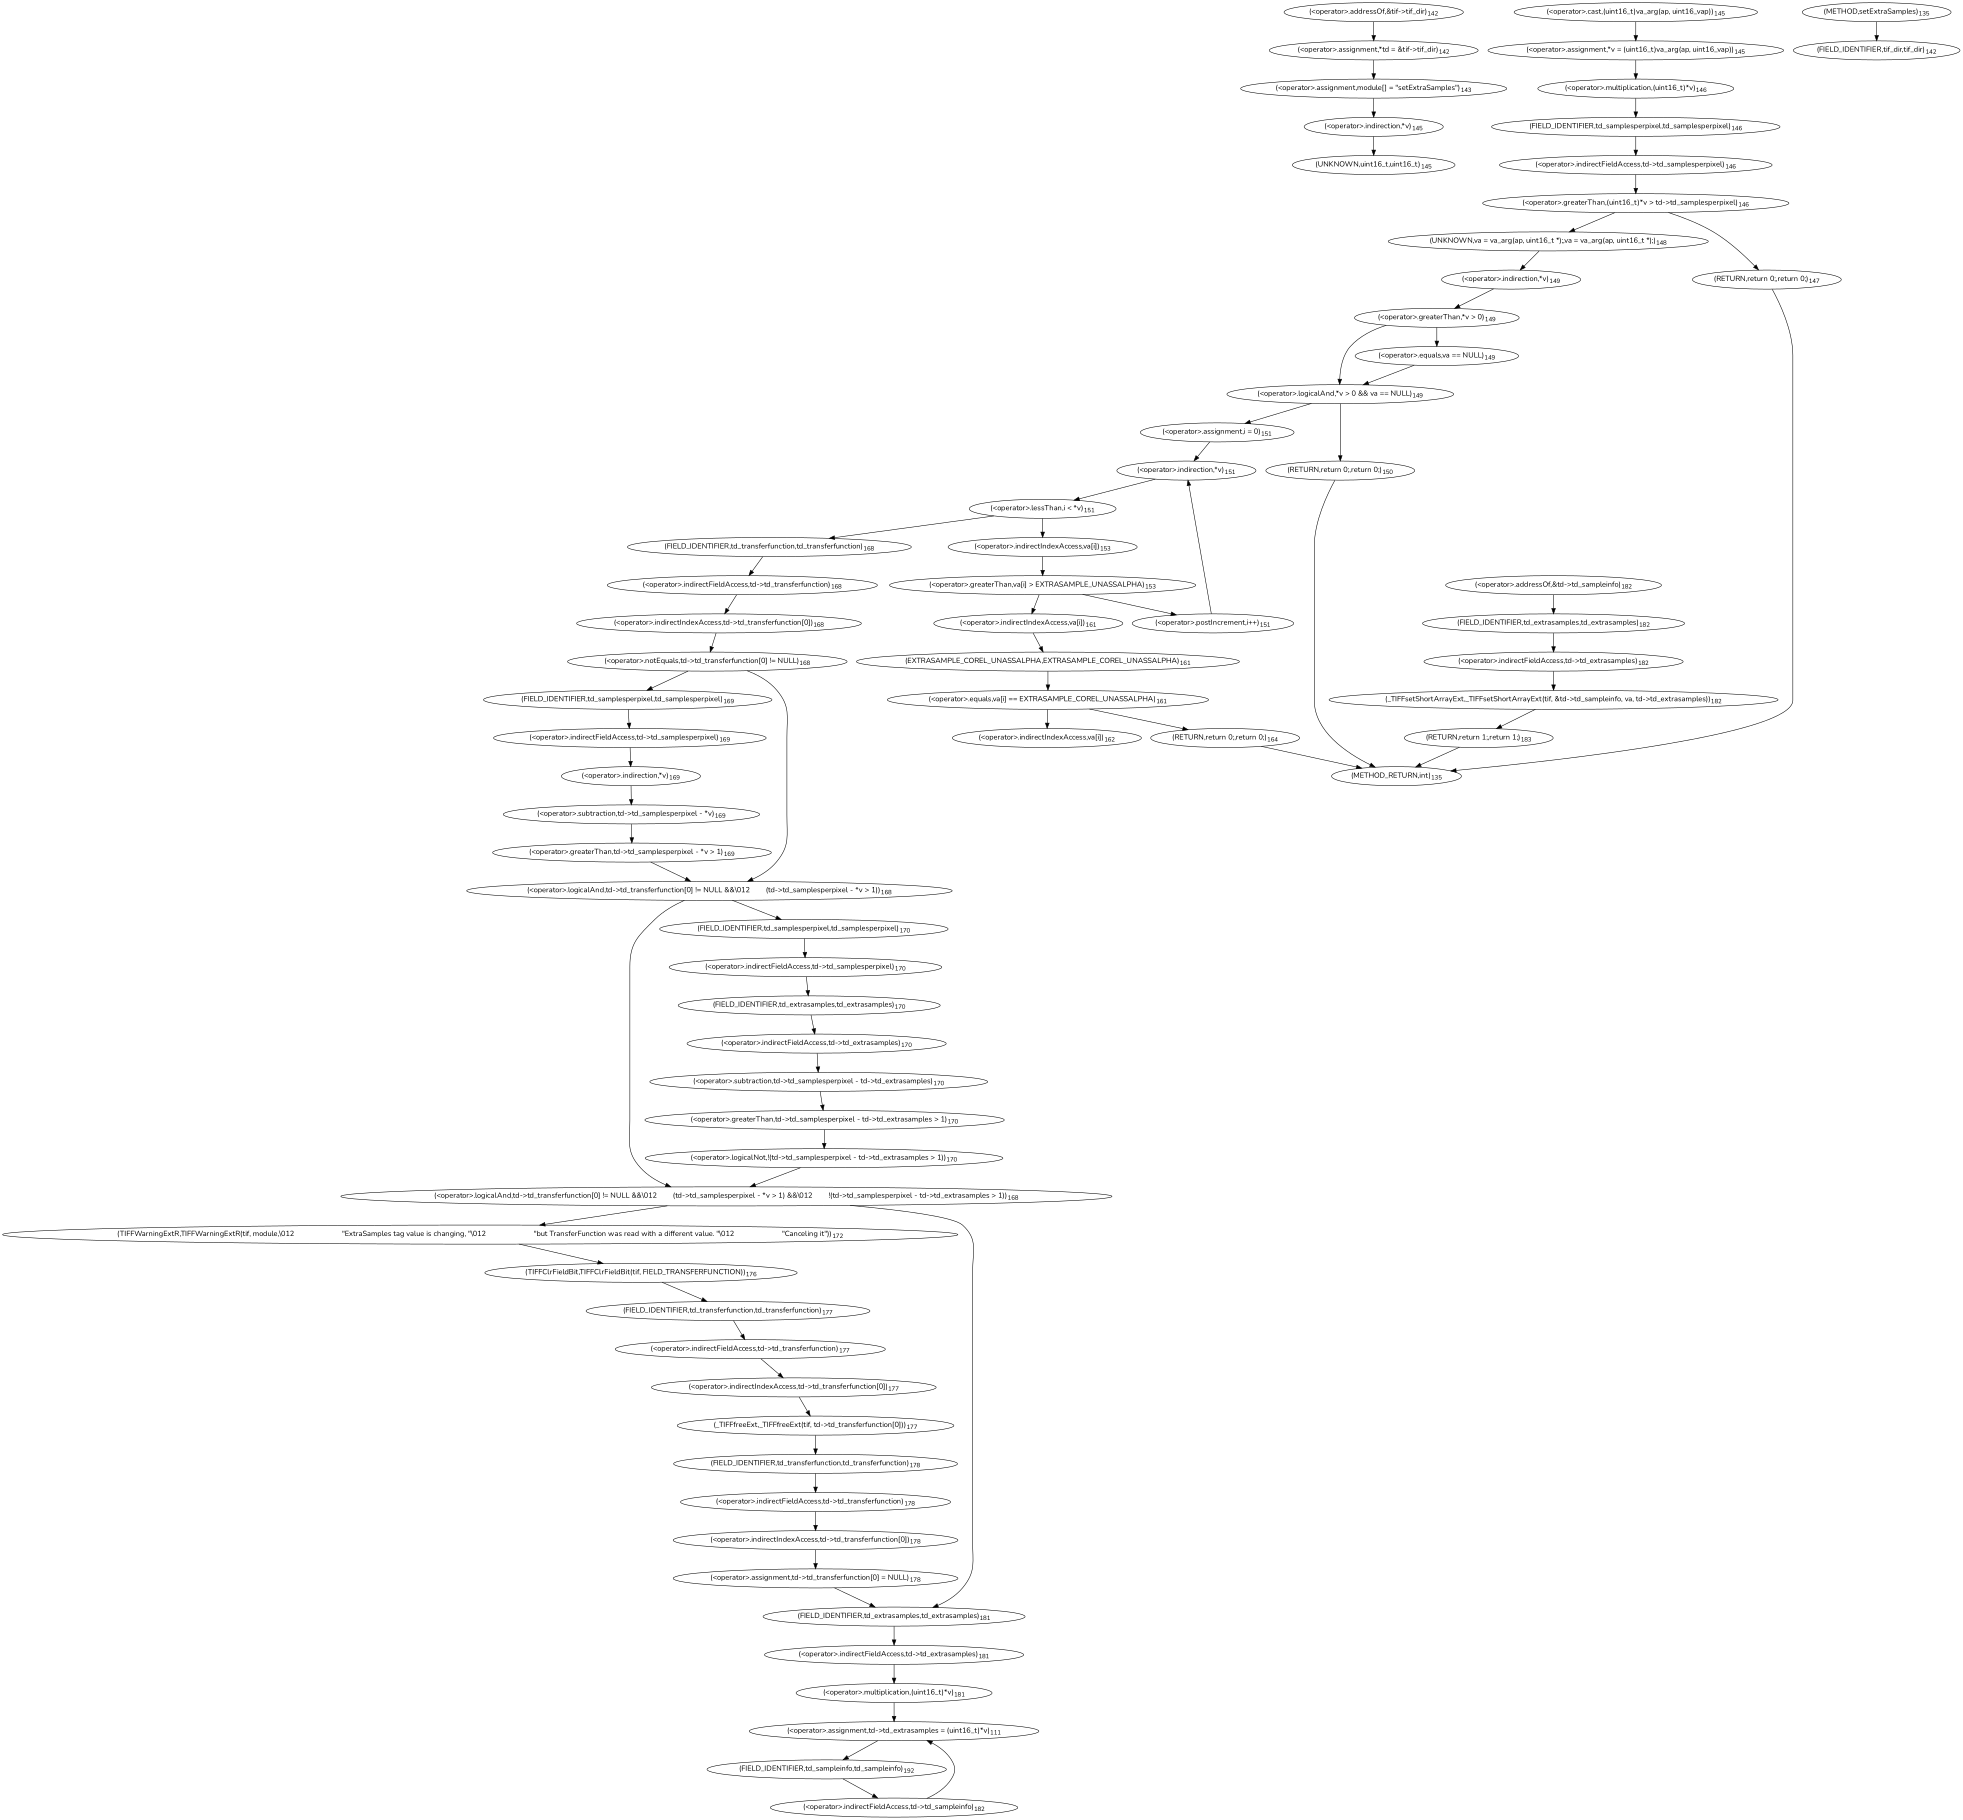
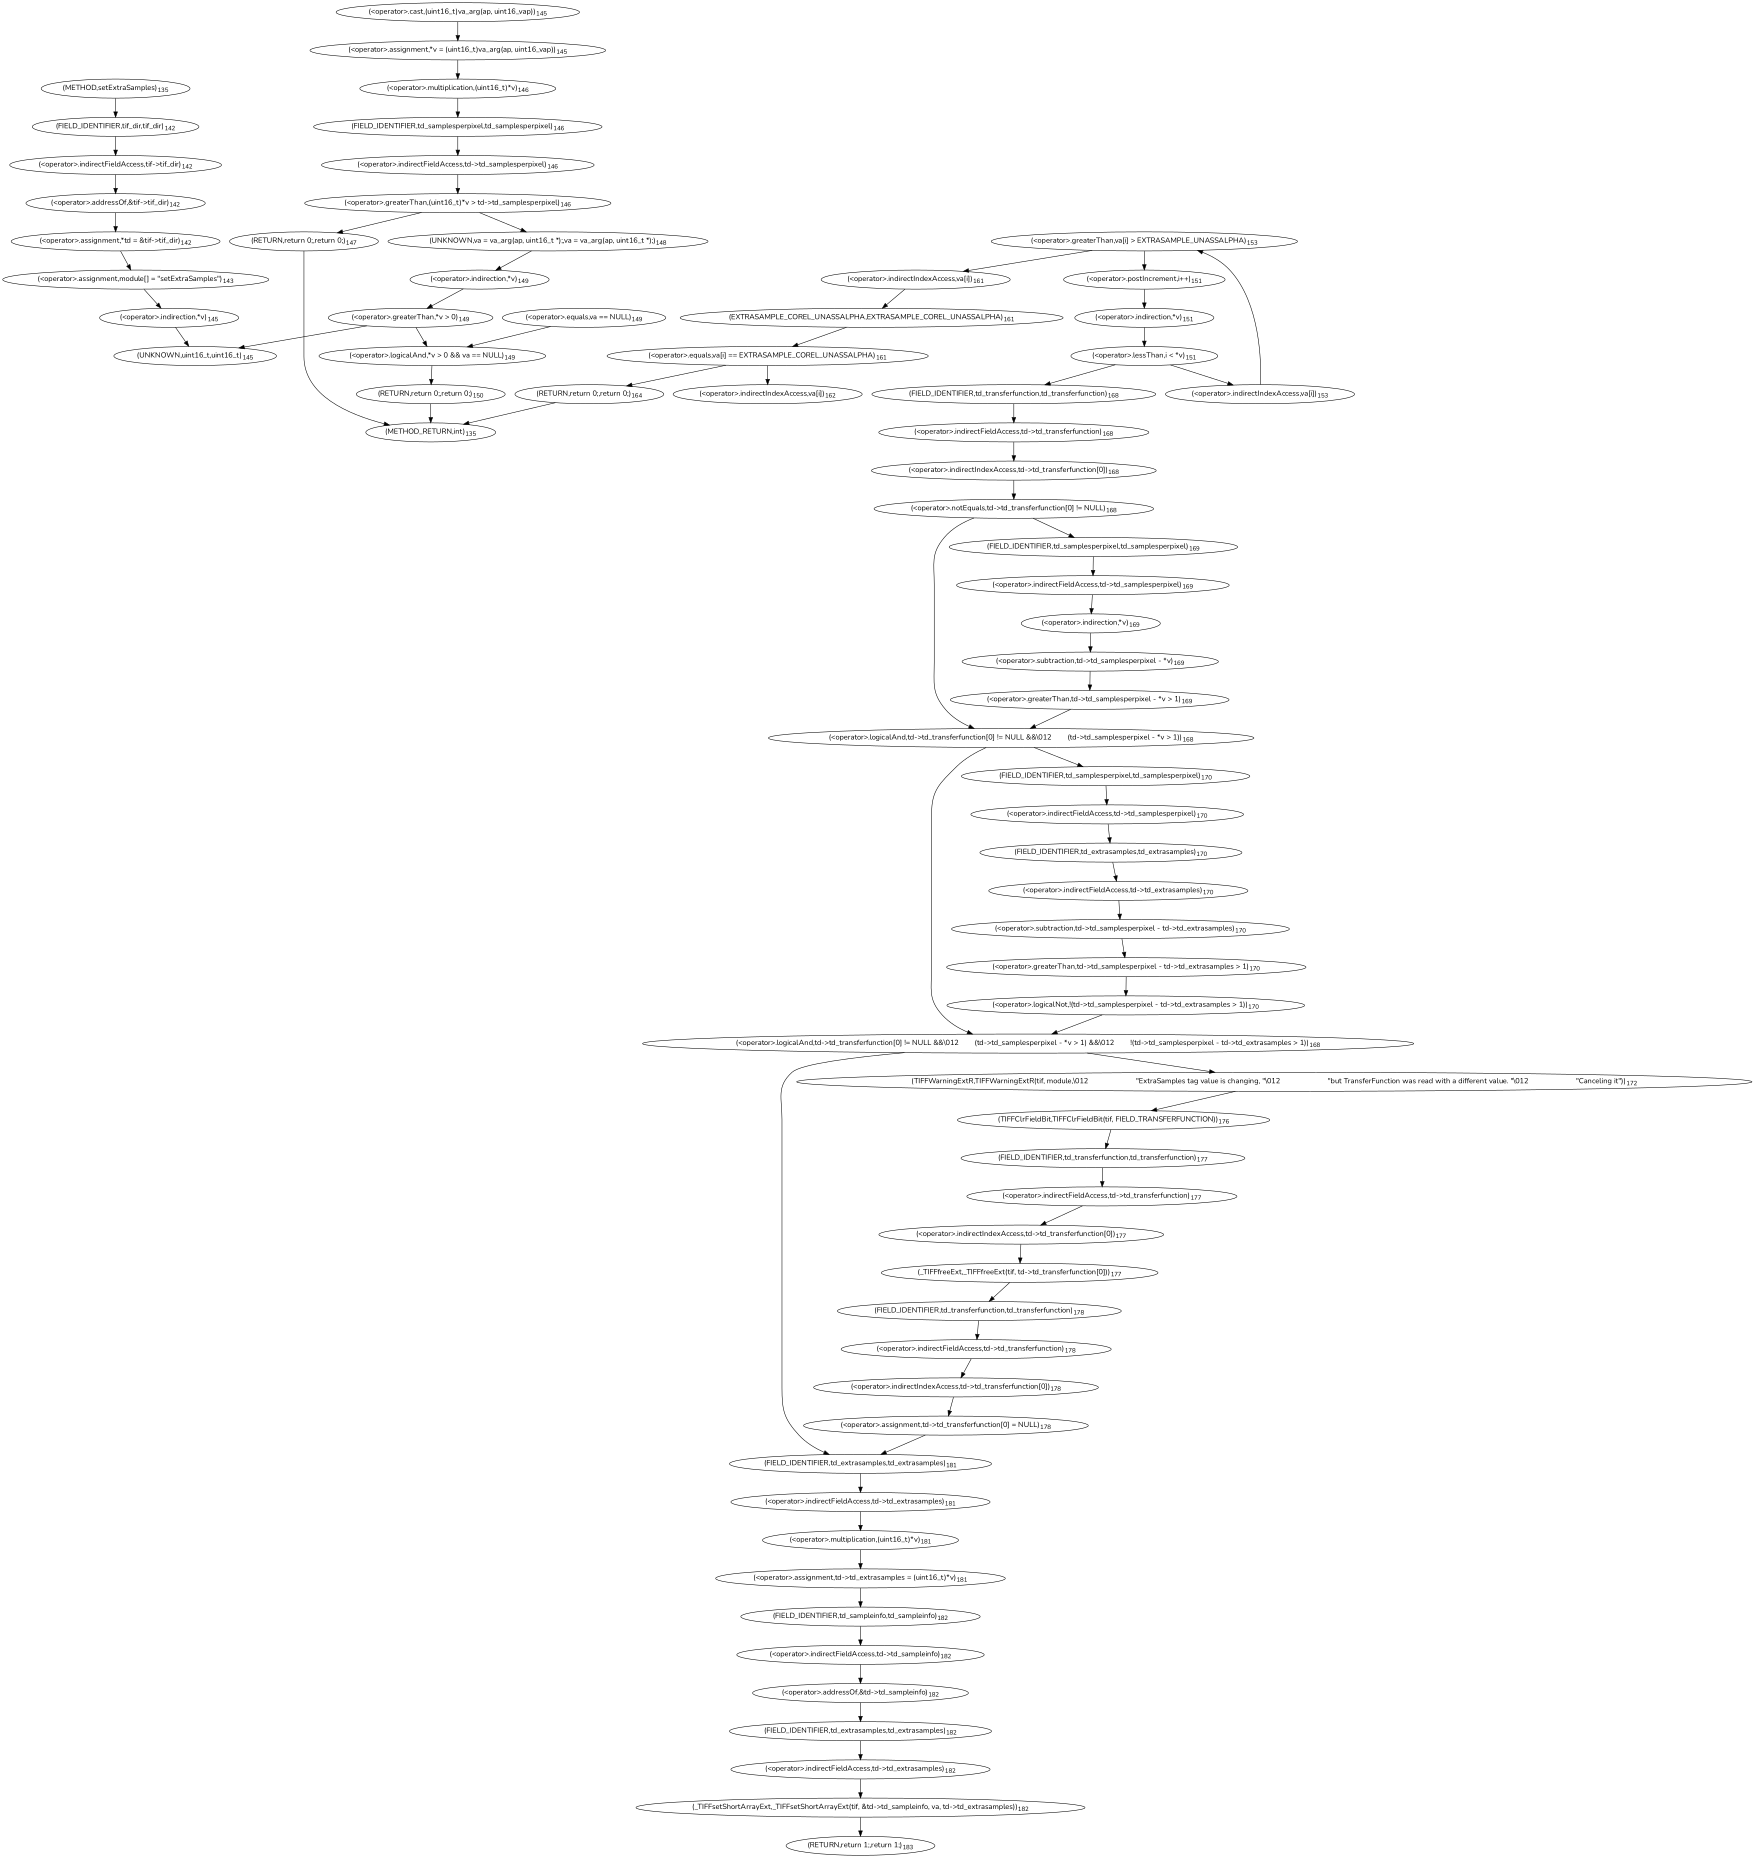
node "(<operator>.indirectFieldAccess,tif->tif_dir)": added
edge "(<operator>.greaterThan,*v > 0)" -> "(<operator>.equals,va == NULL)": now "(<operator>.greaterThan,*v > 0)" -> "(UNKNOWN,uint16_t,uint16_t)"
node "(<operator>.assignment,i = 0)": removed
edge "(RETURN,return 1;,return 1;)" -> "(METHOD_RETURN,int)": removed
node "(<operator>.assignment,td->td_extrasamples = (uint16_t)*v)": text "111" -> "181"
node "(FIELD_IDENTIFIER,td_sampleinfo,td_sampleinfo)": text "192" -> "182"
edge "(<operator>.indirectFieldAccess,td->td_sampleinfo)" -> "(<operator>.assignment,td->td_extrasamples = (uint16_t)*v)": now "(<operator>.indirectFieldAccess,td->td_sampleinfo)" -> "(<operator>.addressOf,&td->td_sampleinfo)"
